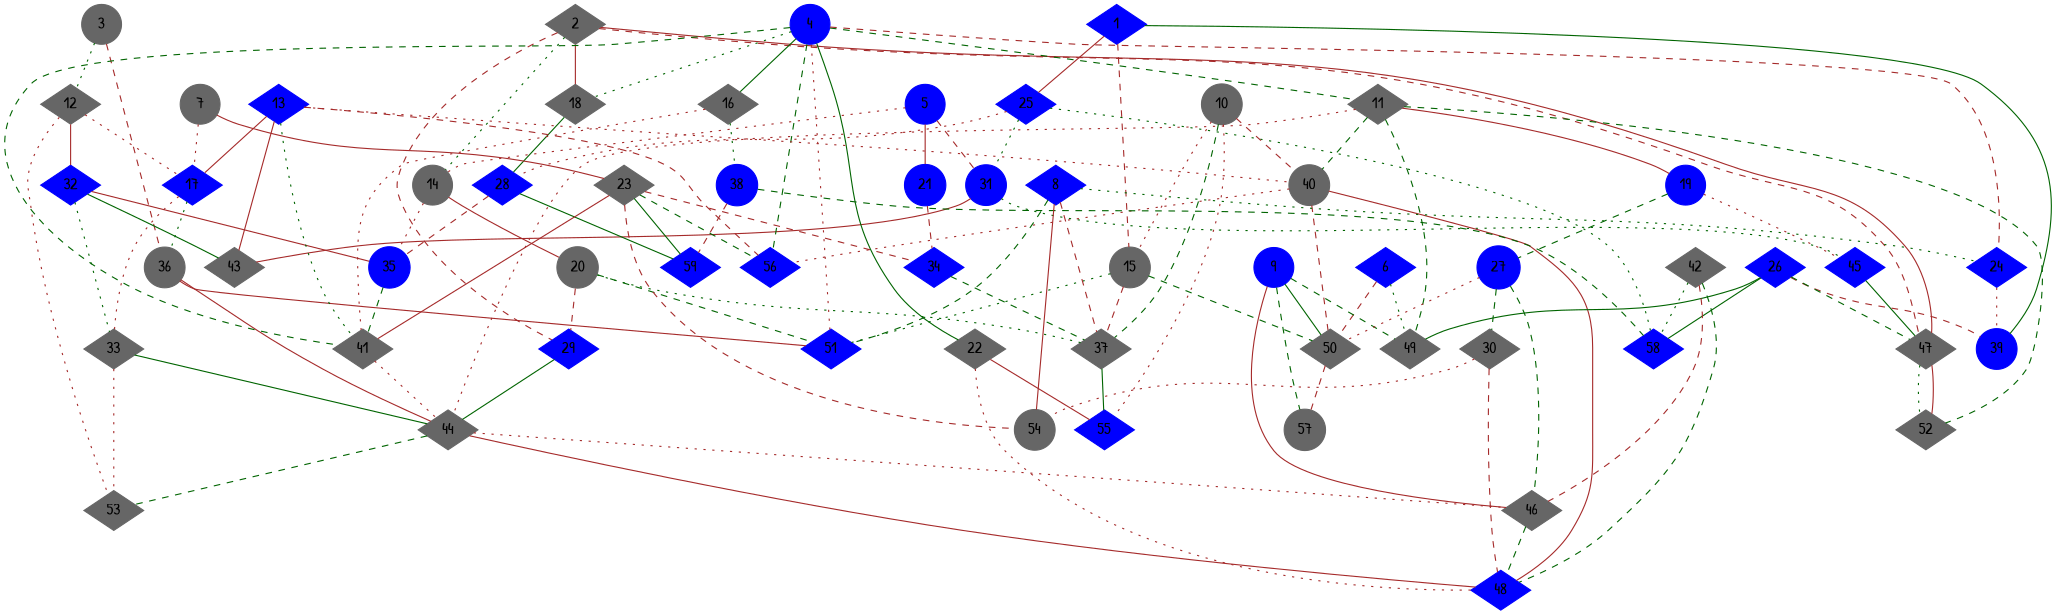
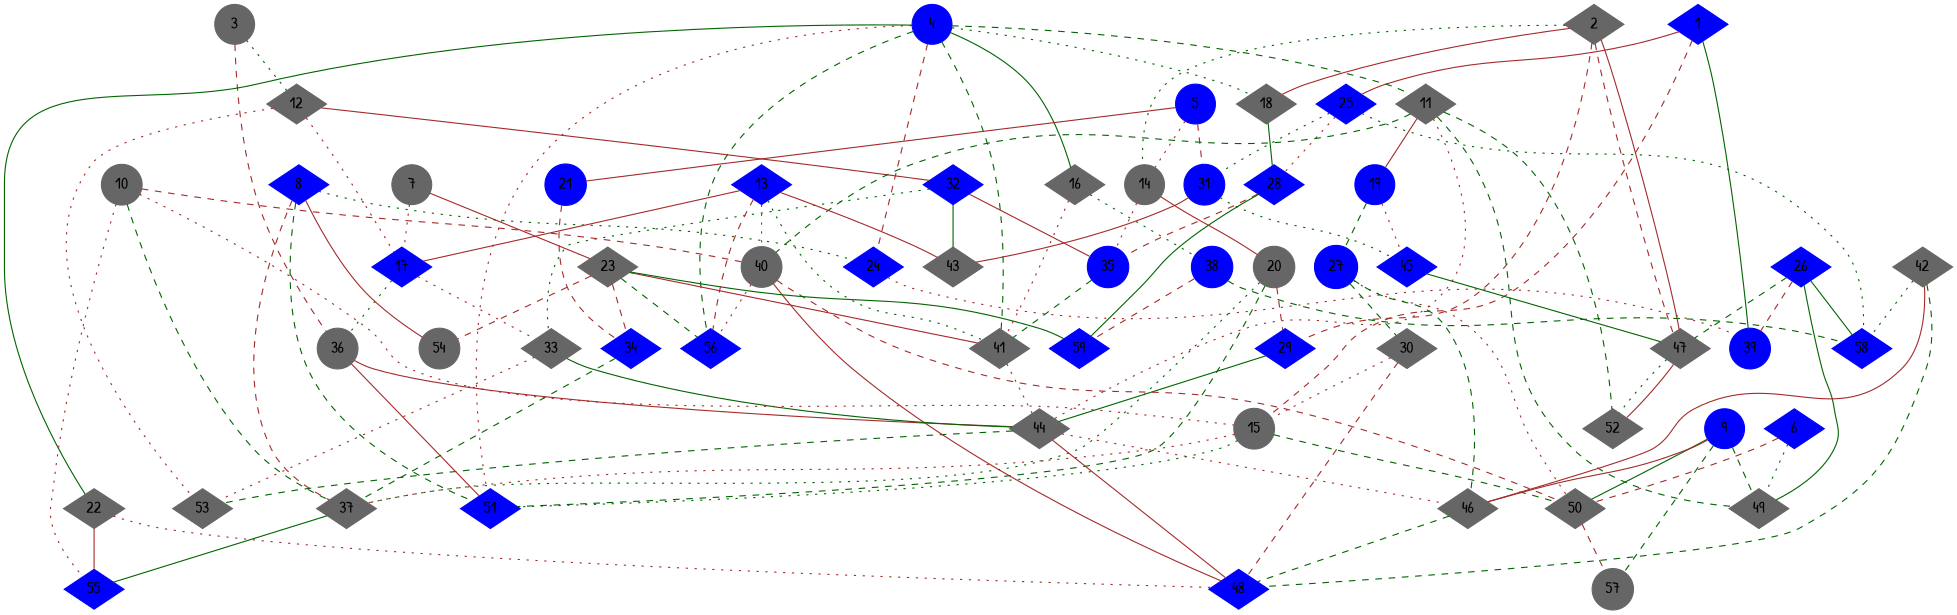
edge "15" -- "37": style dashed -> dotted
edge "30" -- "54": now "30" -- "15"
edge "42" -- "46": style dashed -> solid
